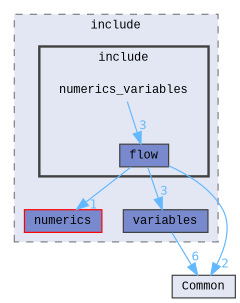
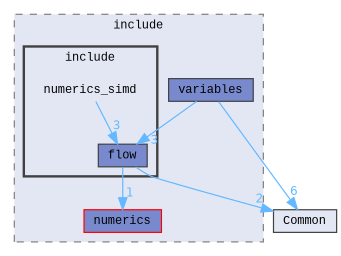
node "numerics_variables": label "numerics_variables" -> "numerics_simd"
edge "flow" -> "variables": reversed
